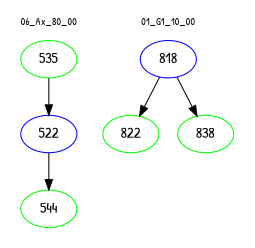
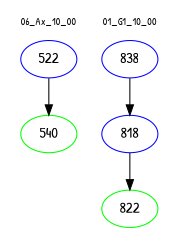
cluster "06_Ax_80_00": label "06_Ax_80_00" -> "06_Ax_10_00"
node "535": removed
edge "818" -> "838": reversed
node "838": color green -> blue
node "544": label "544" -> "540"
